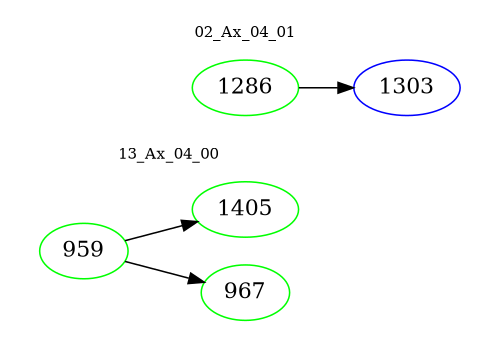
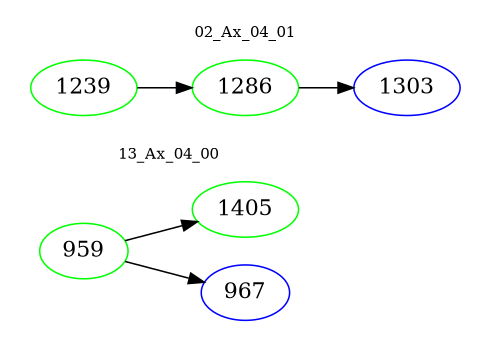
node "1239": added
node "967": color green -> blue
